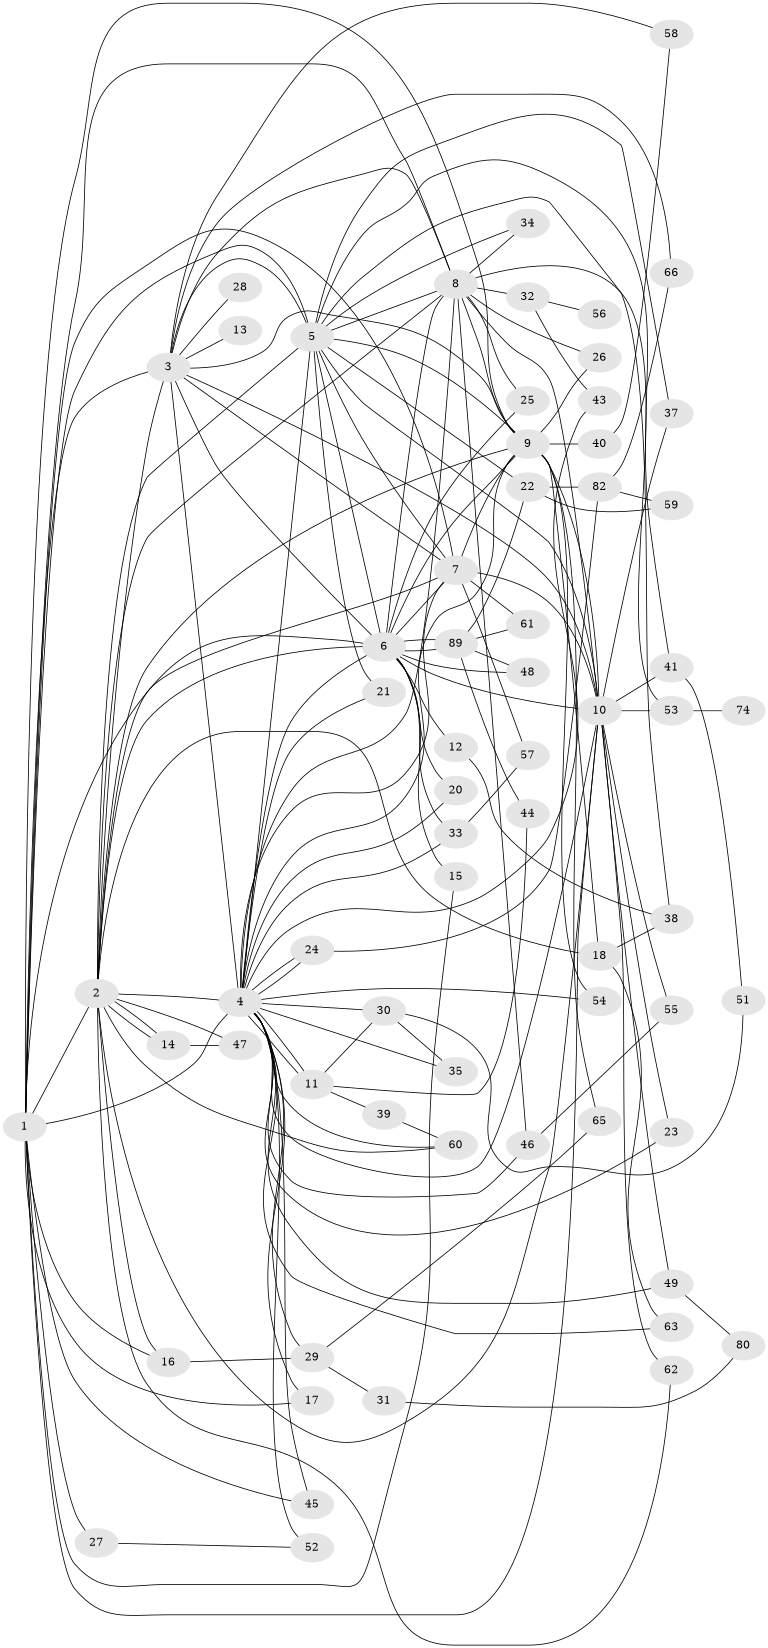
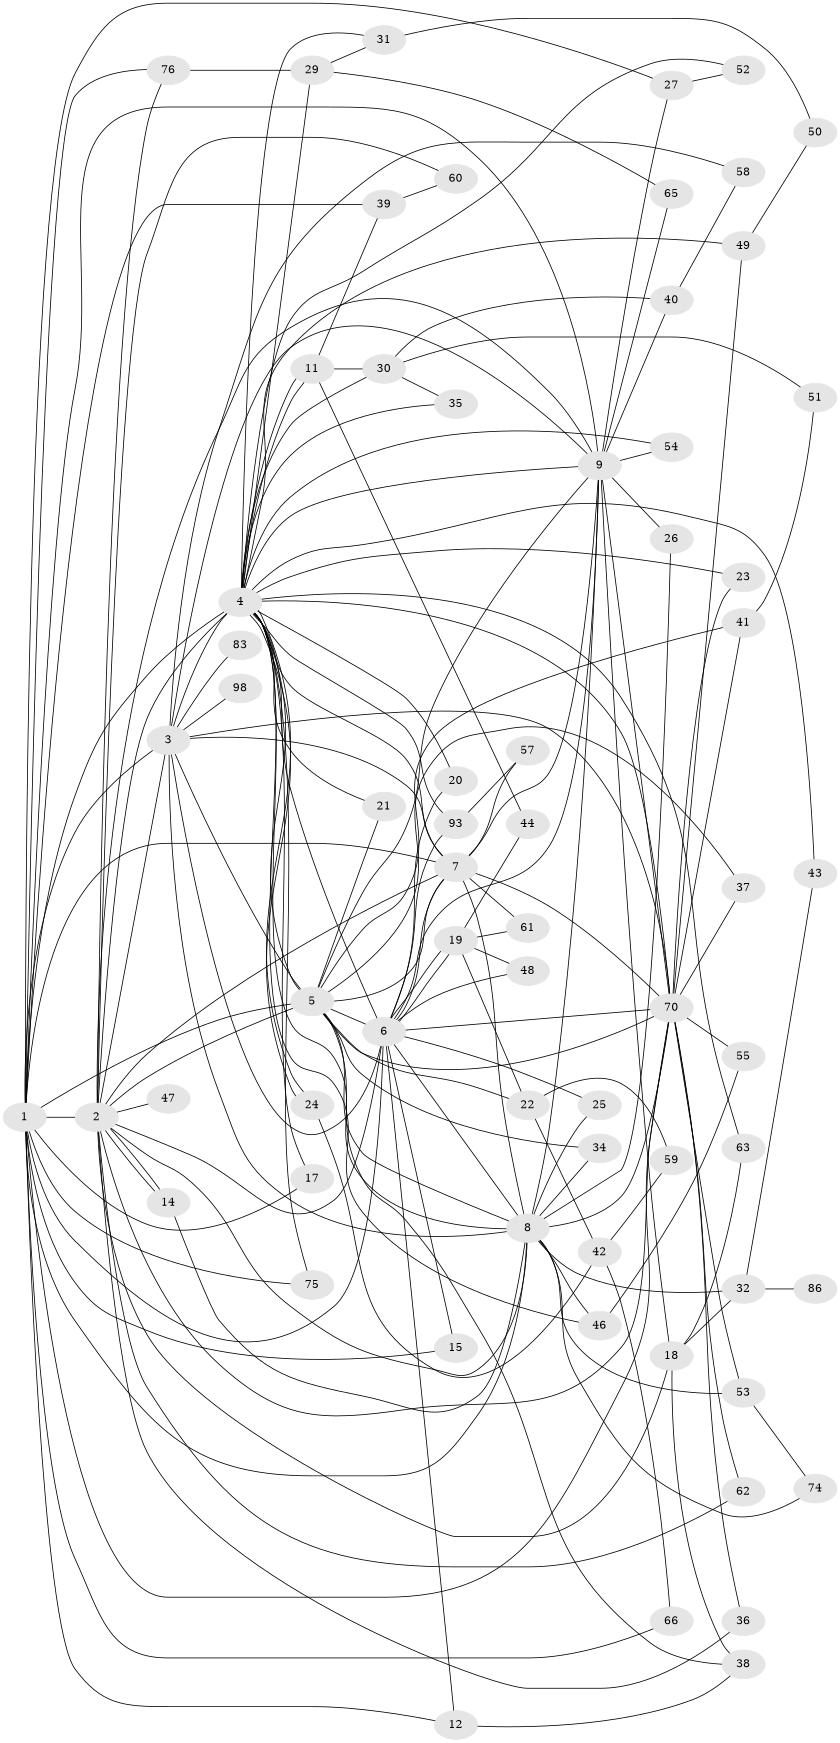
edge "66" -- "3": now "66" -- "1"
edge "27" -- "9": added
node "28": label "28" -> "98"
edge "40" -- "30": added
node "56": label "56" -> "86"
node "13": label "13" -> "83"
node "82": label "82" -> "42"
edge "39" -- "1": added
node "89": label "89" -> "19"
node "10": label "10" -> "70"
node "33": label "33" -> "93"
edge "14" -- "47": now "14" -- "8"
edge "7" -- "8": added
edge "4" -- "60": now "4" -- "31"
edge "32" -- "18": added
node "80": label "80" -> "50"
node "16": label "16" -> "76"
edge "8" -- "74": added
node "45": label "45" -> "75"
edge "1" -- "12": added
node "36": added
